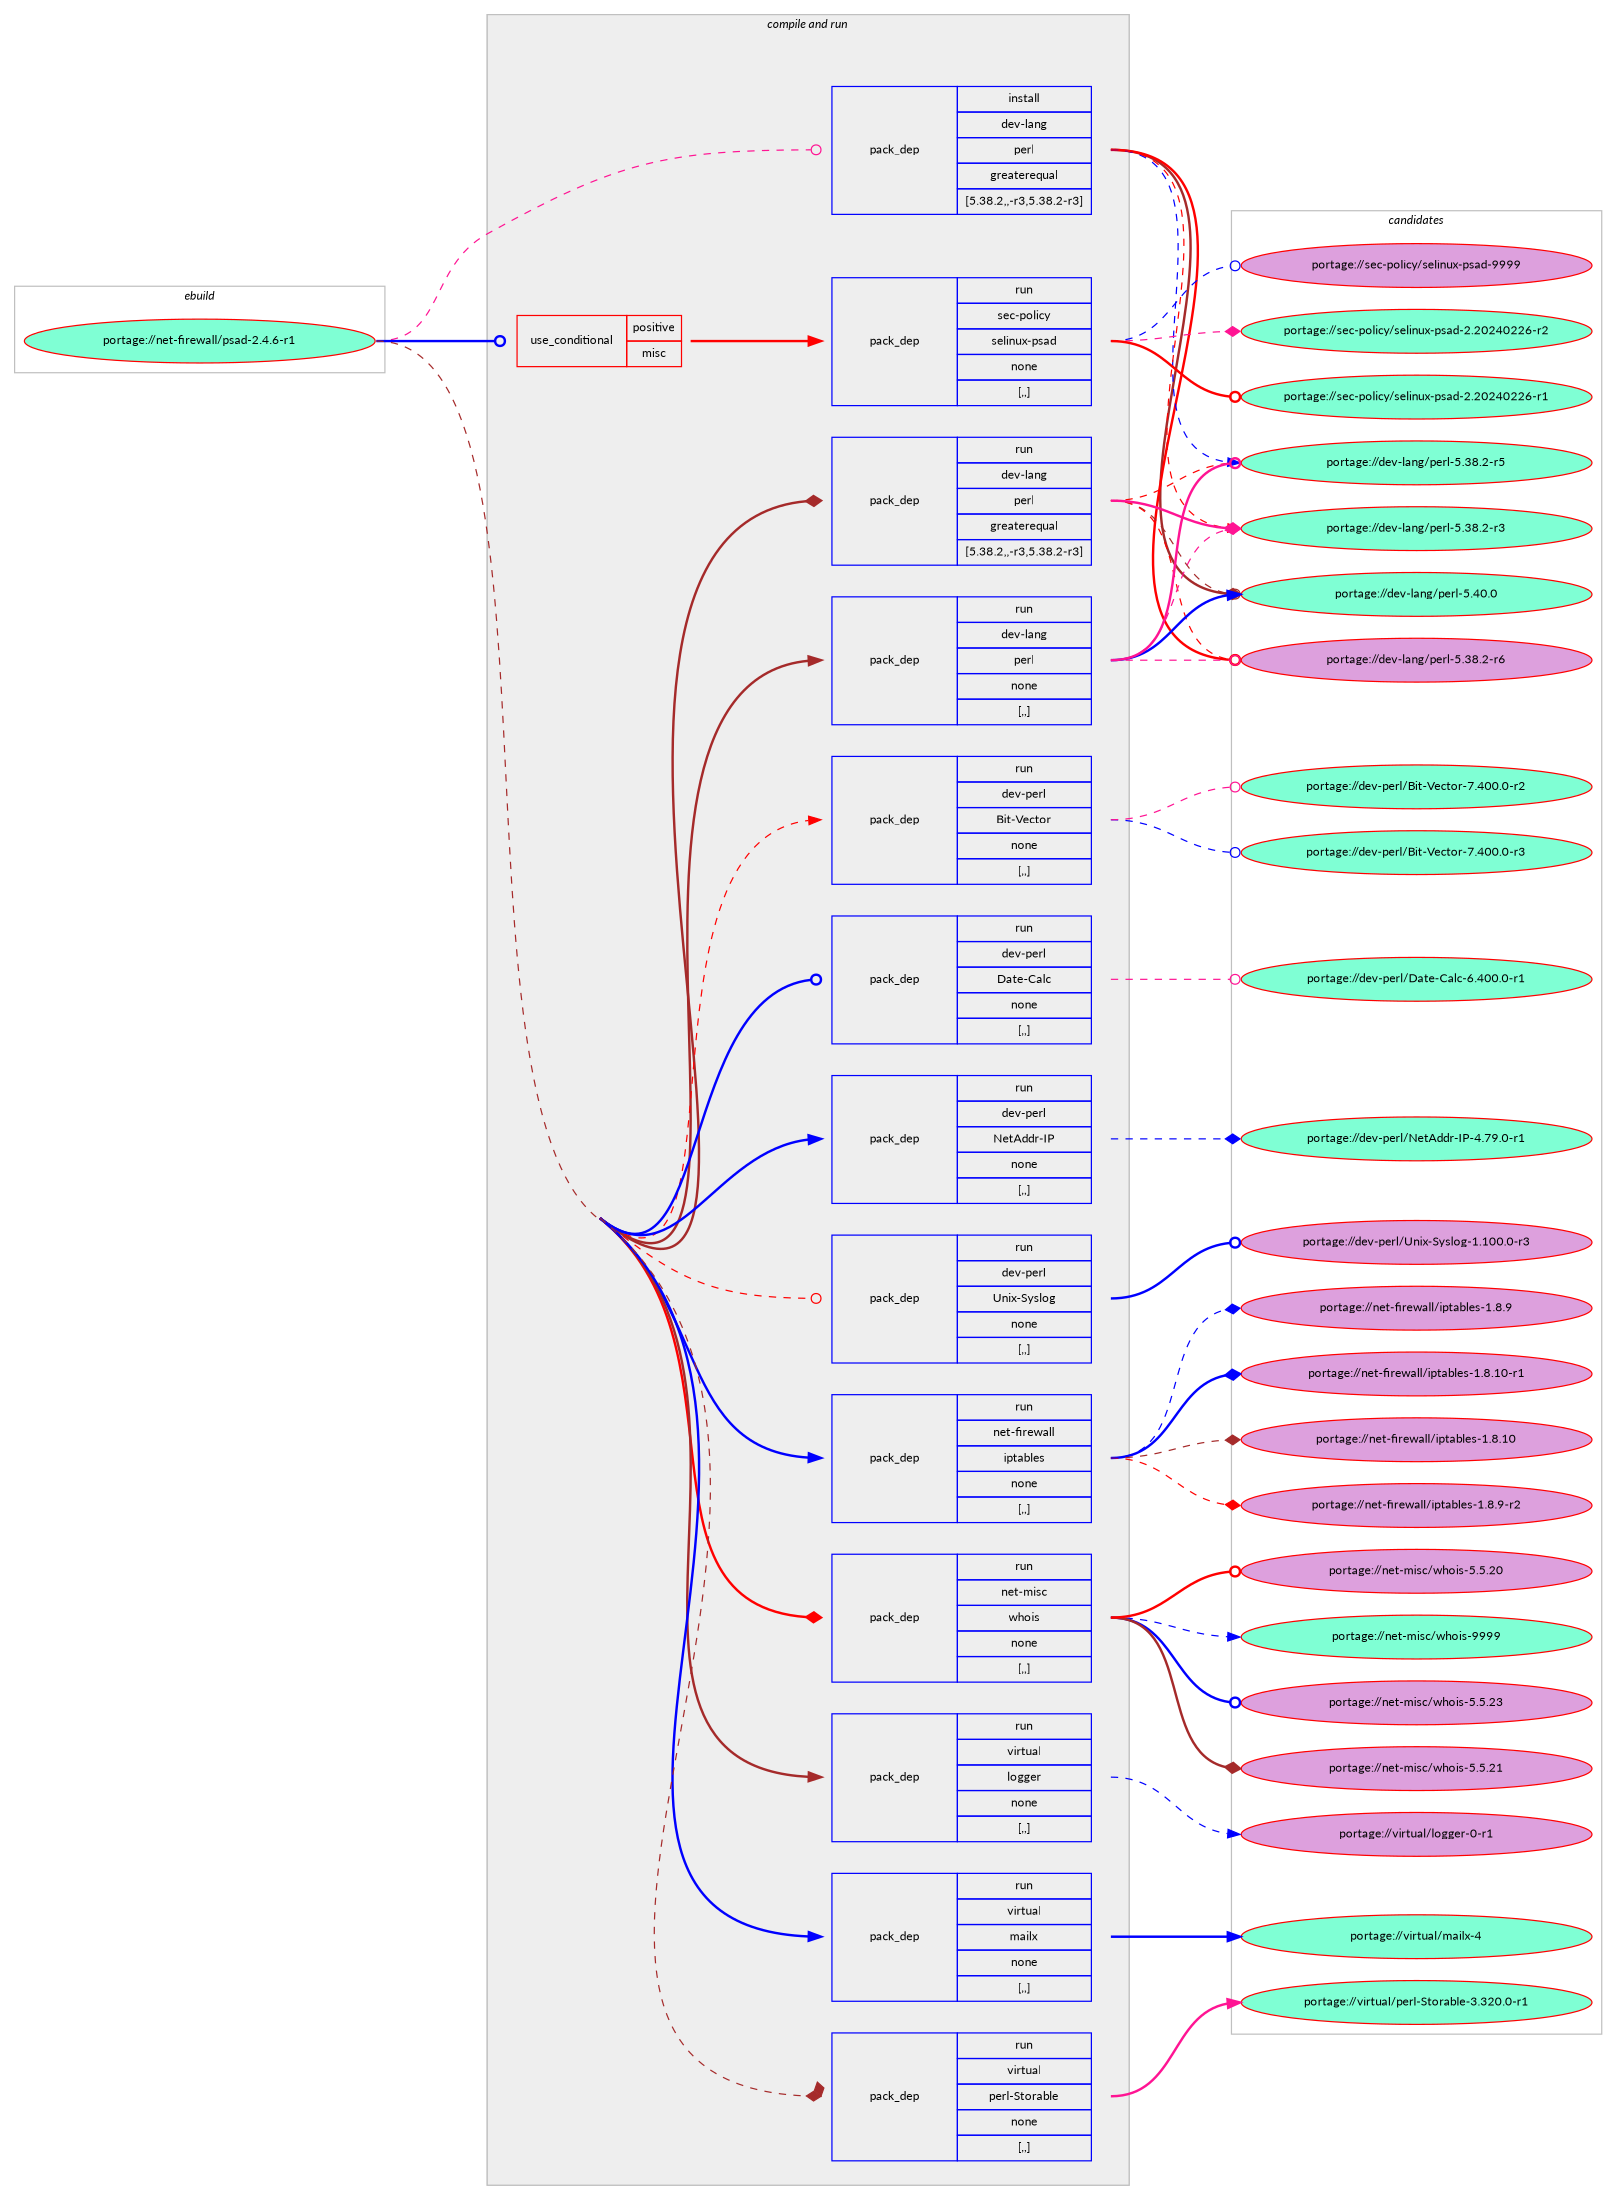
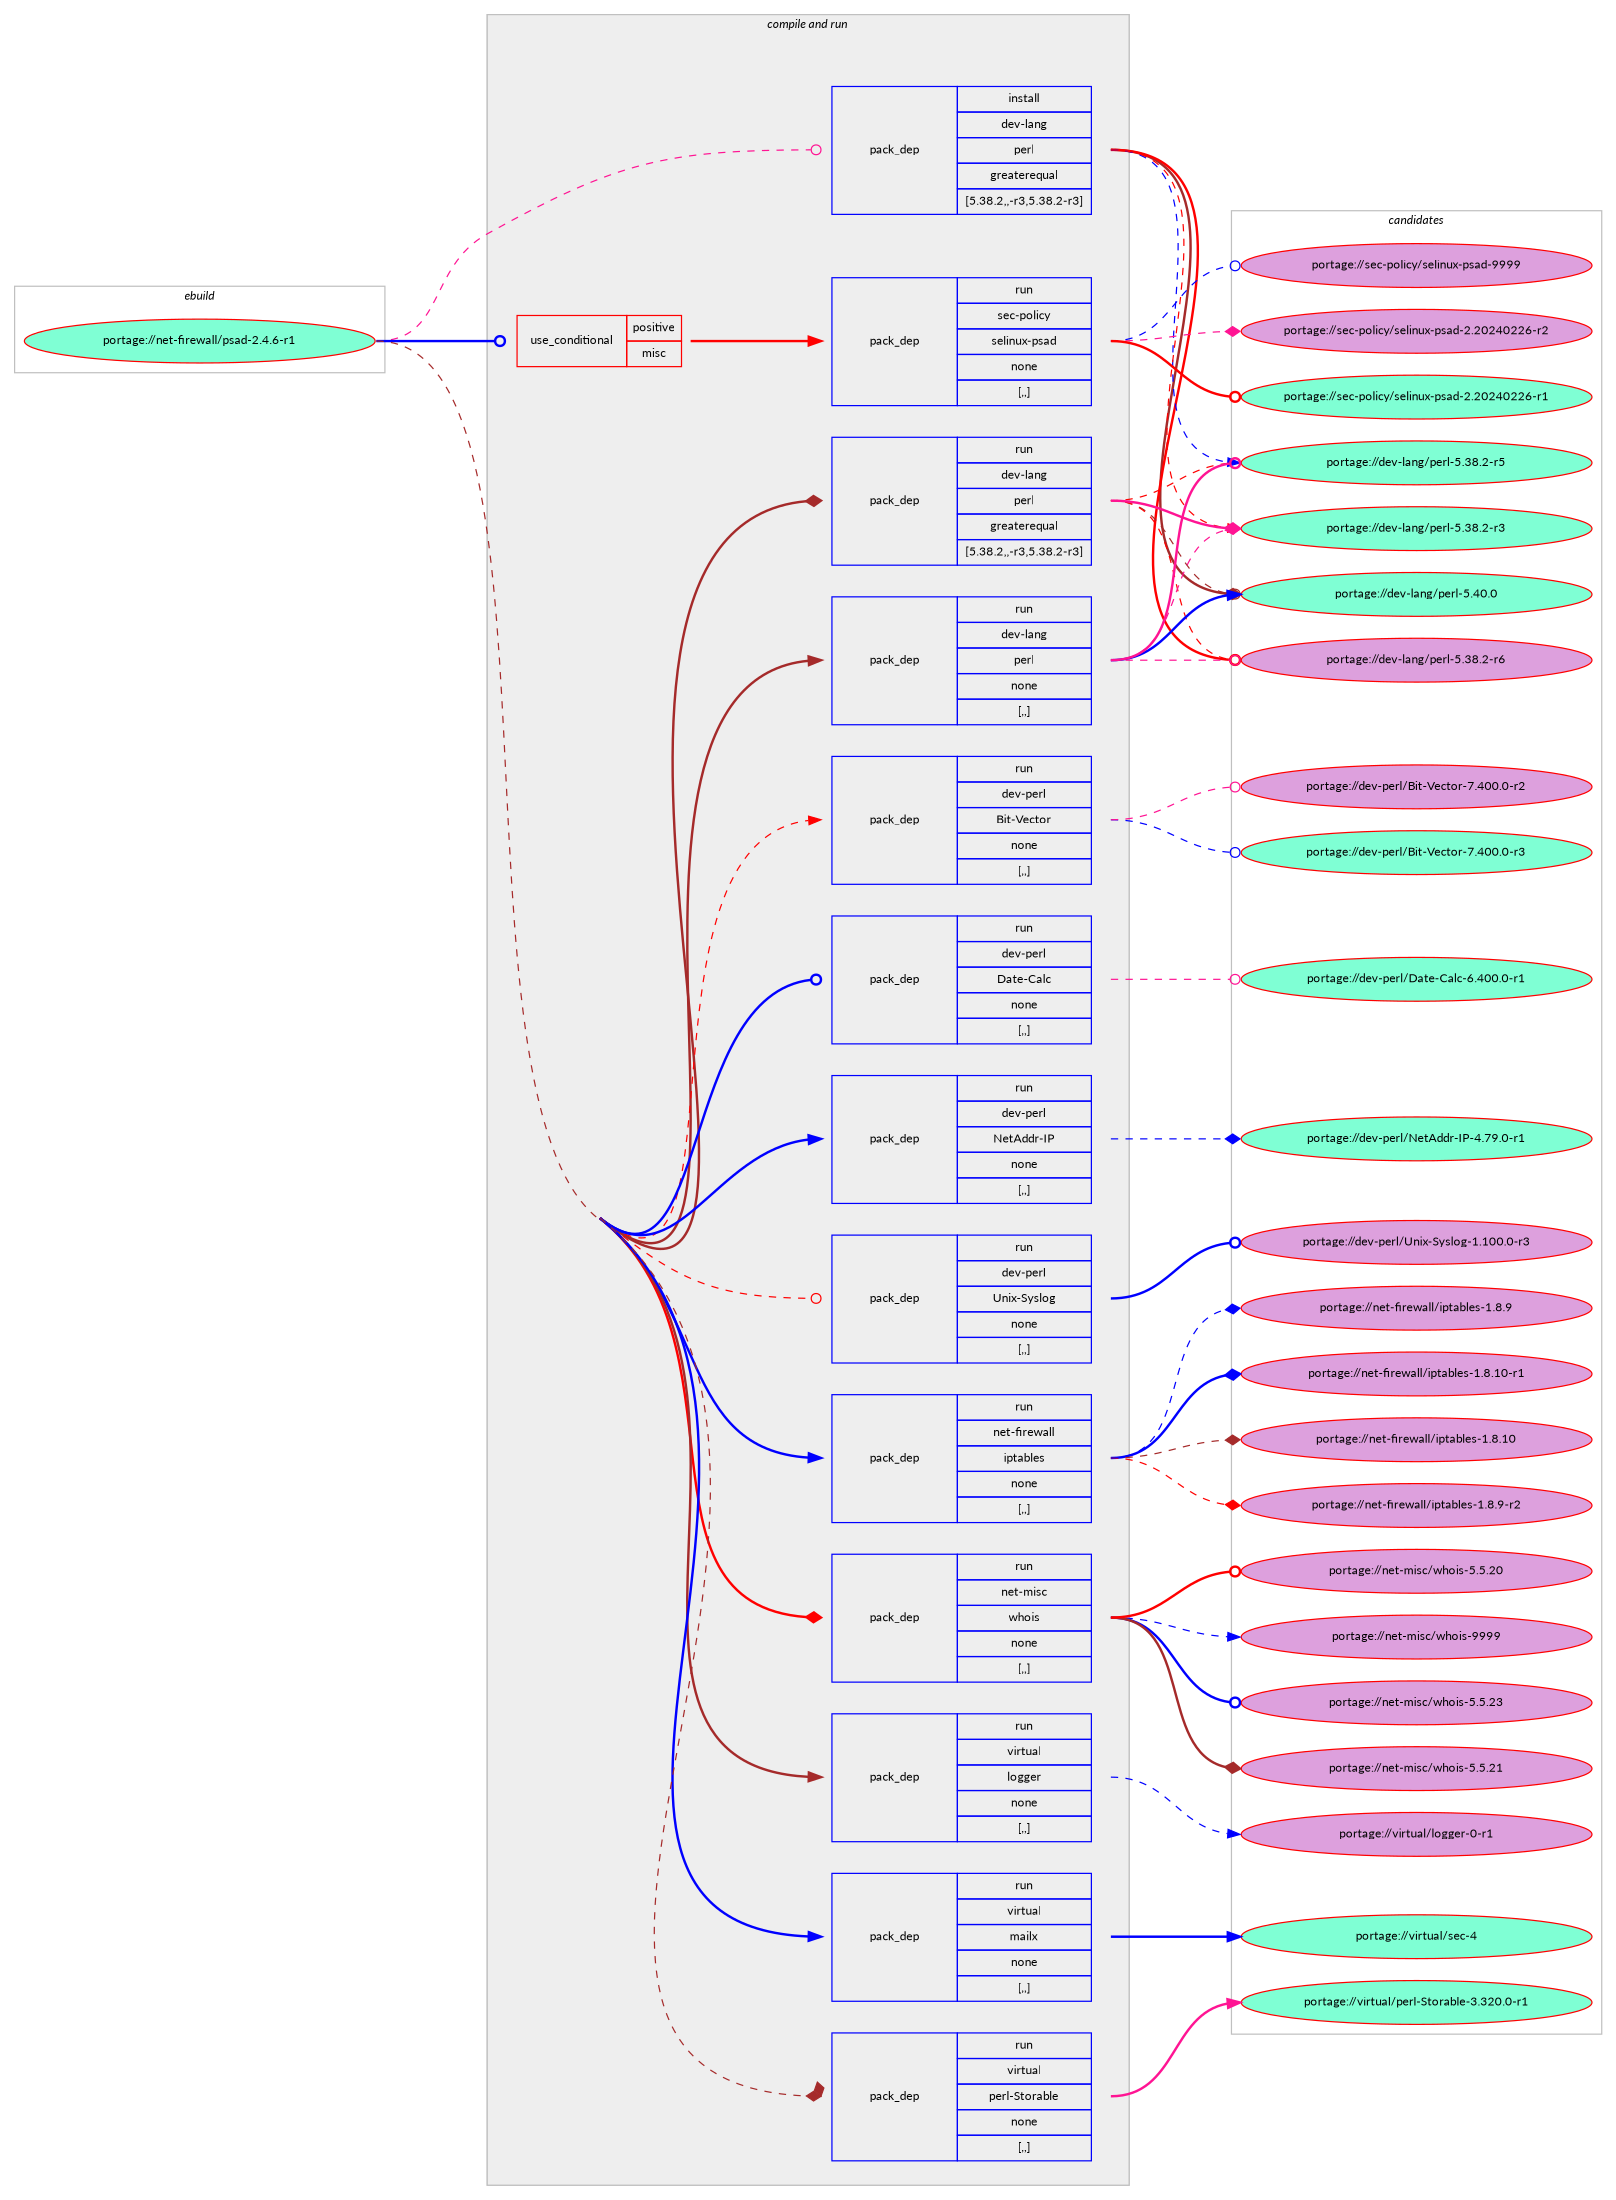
node "portage://sec-policy/selinux-psad-2.20240226-r2": fillcolor aquamarine -> plum
node "portage://dev-perl/Bit-Vector-7.400.0-r2": fillcolor aquamarine -> plum
node "portage://net-misc/whois-9999": fillcolor aquamarine -> plum
node "portage://virtual/mailx-4": label "portage://virtual/mailx-4" -> "portage://virtual/sec-4"
